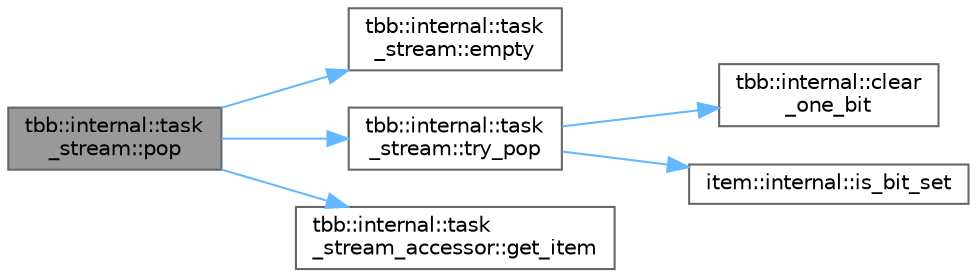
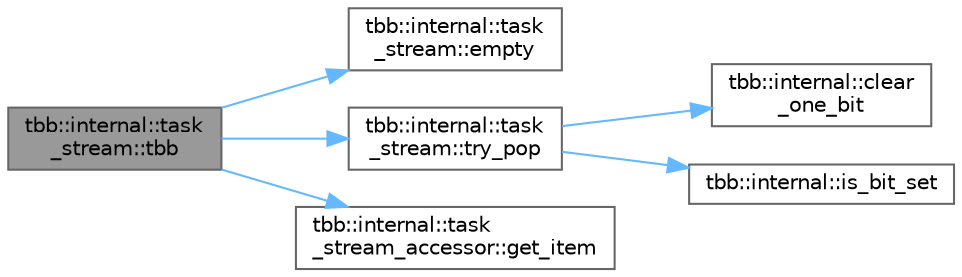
node "tbb::internal::task _stream::pop": label "tbb::internal::task _stream::pop" -> "tbb::internal::task _stream::tbb"
node "item::internal::is_bit_set": label "item::internal::is_bit_set" -> "tbb::internal::is_bit_set"
